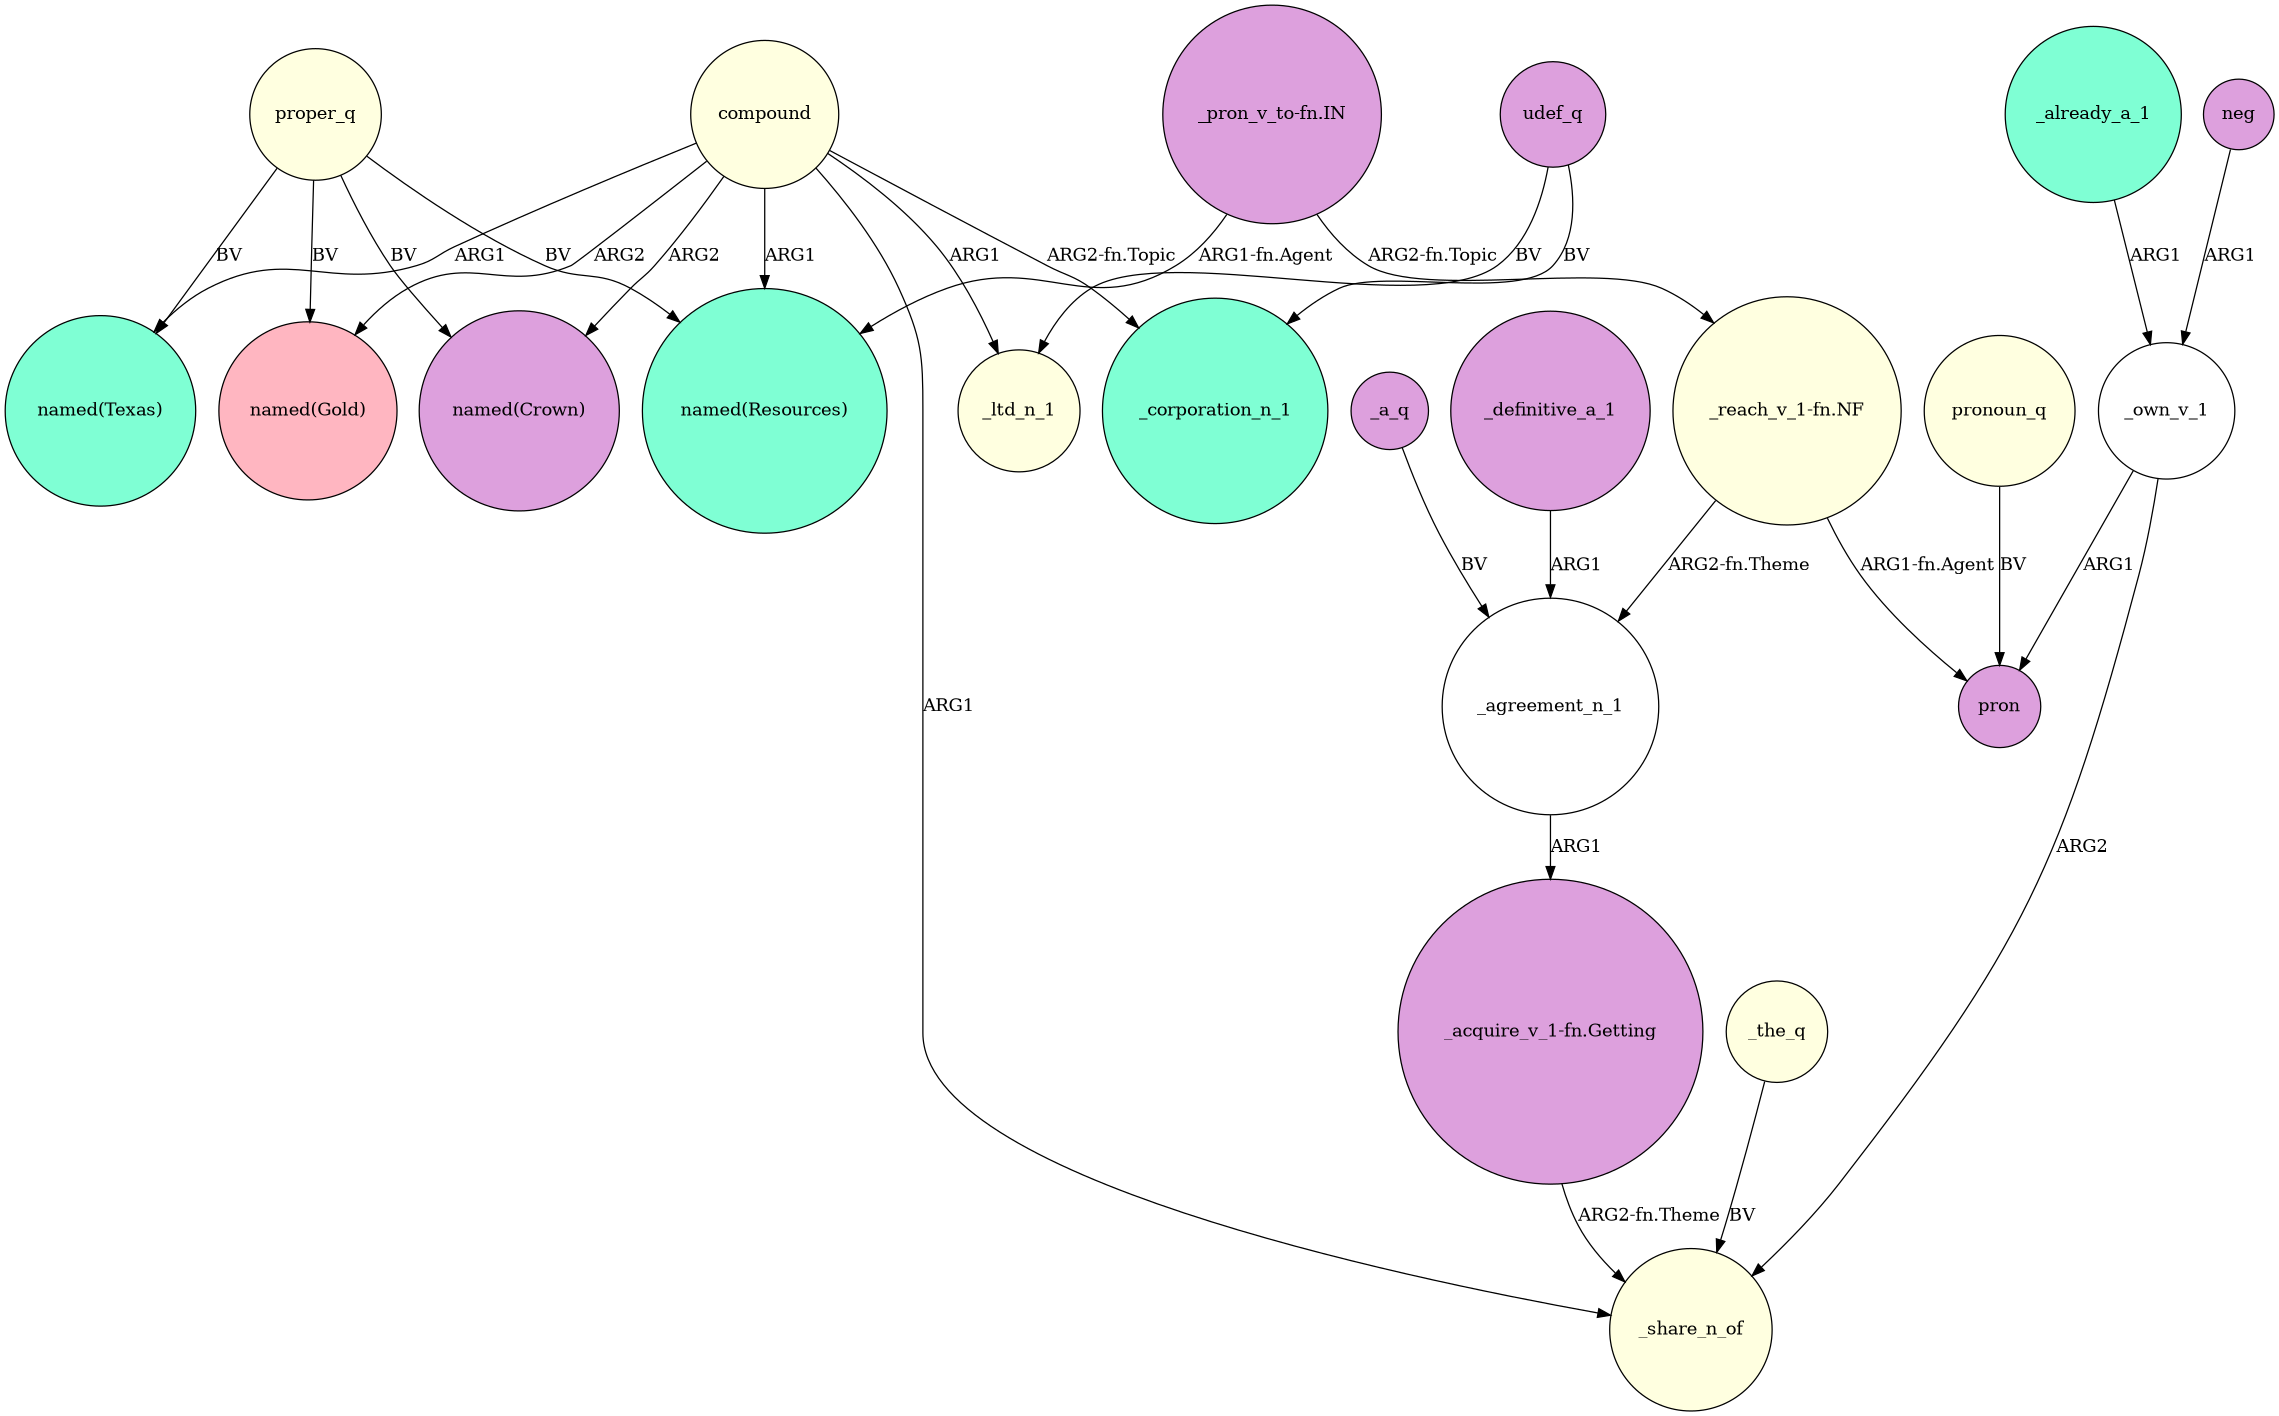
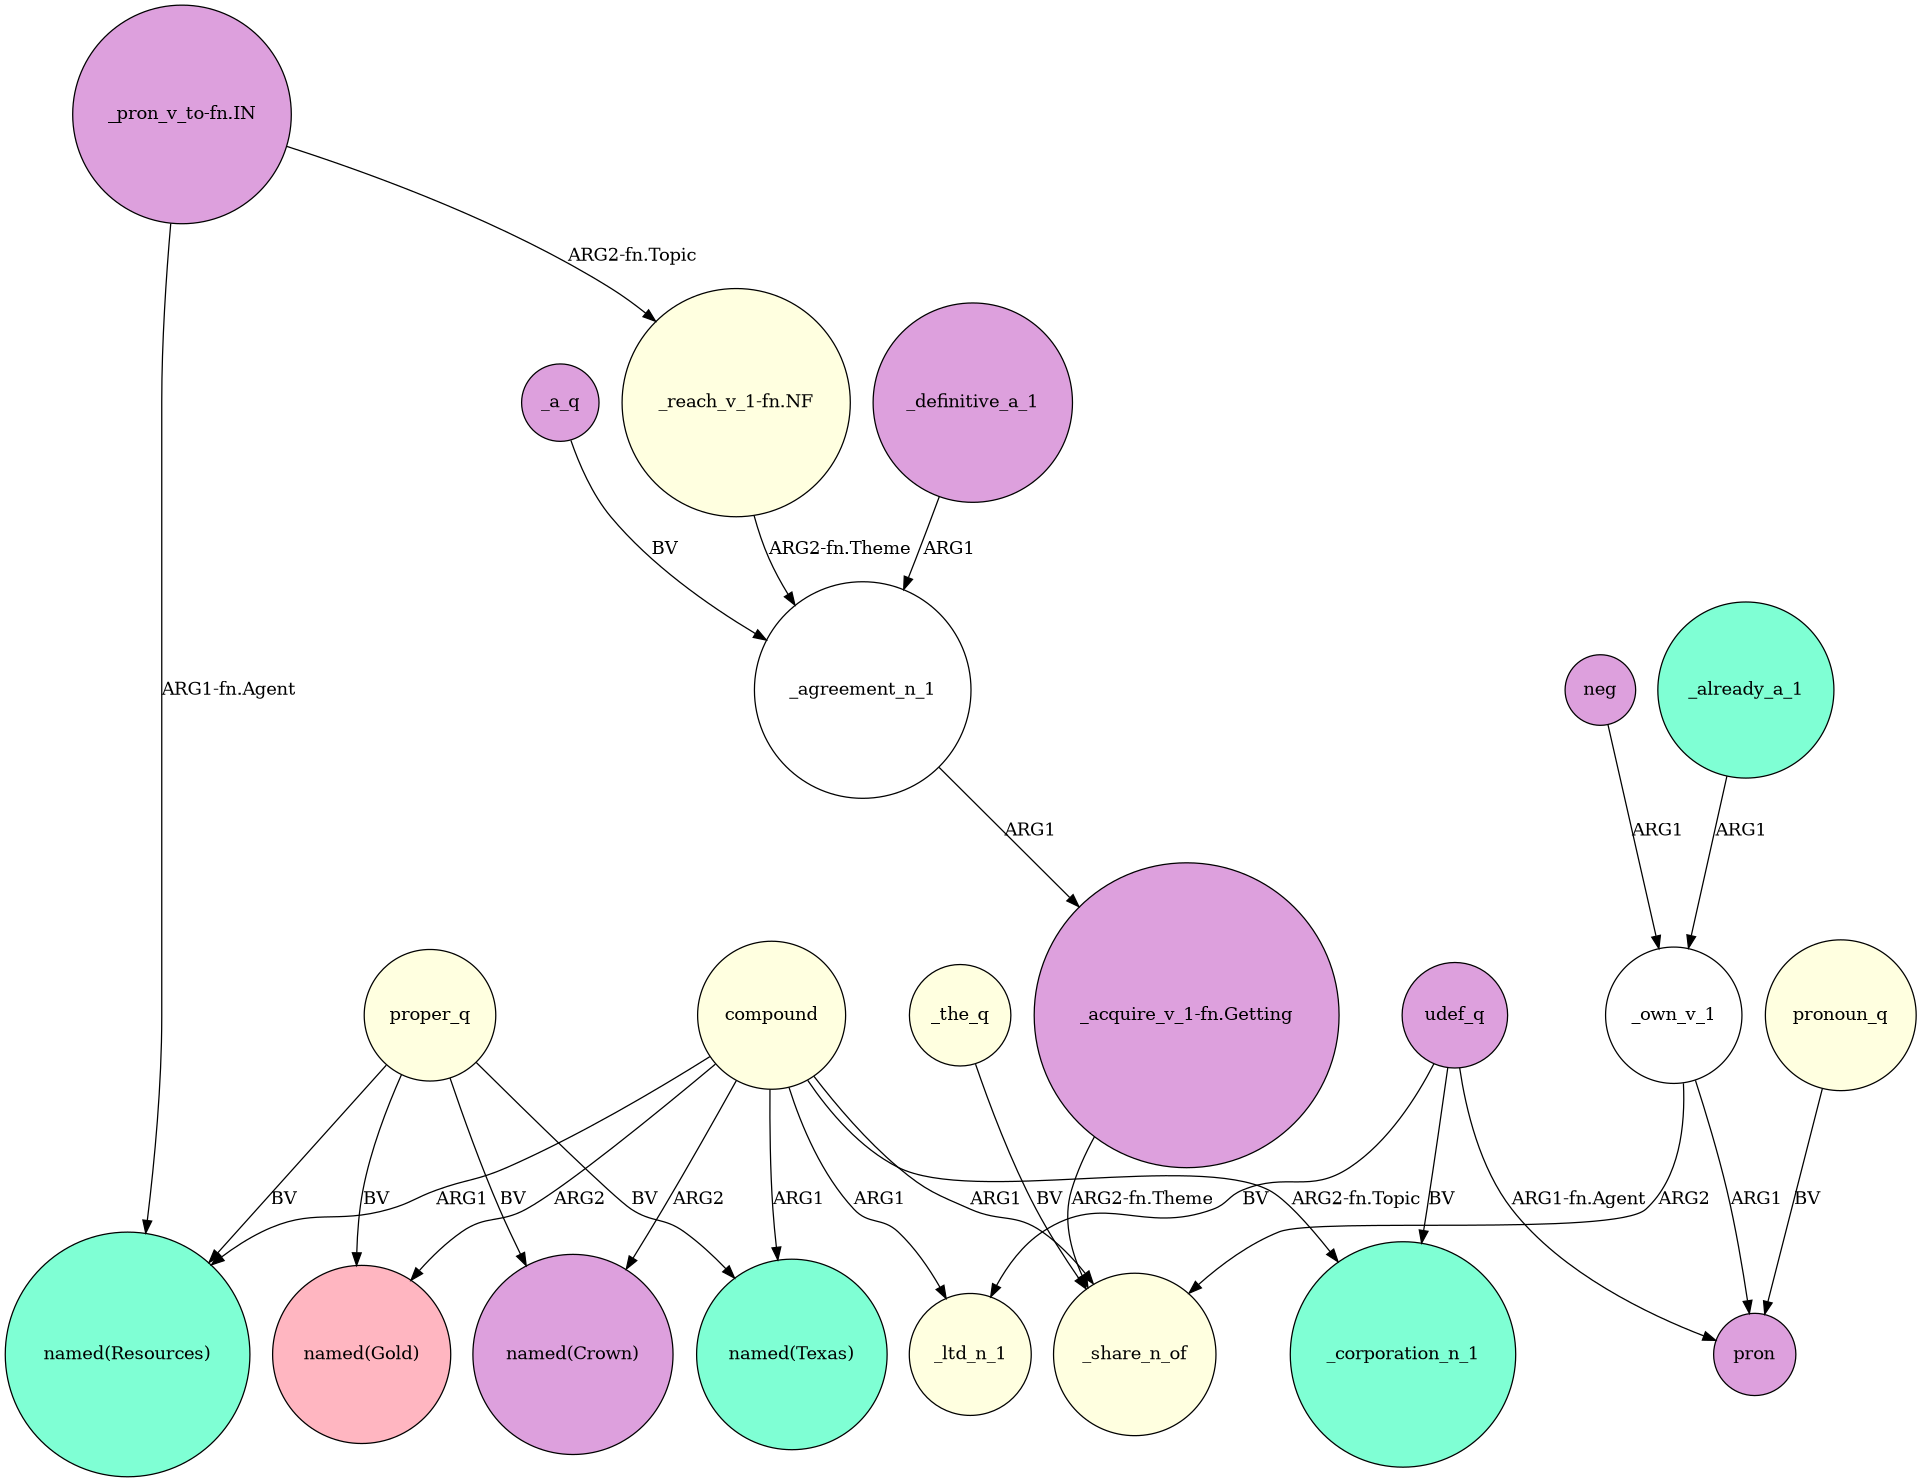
edge "_reach_v_1-fn.NF" -> "pron": now "udef_q" -> "pron"
